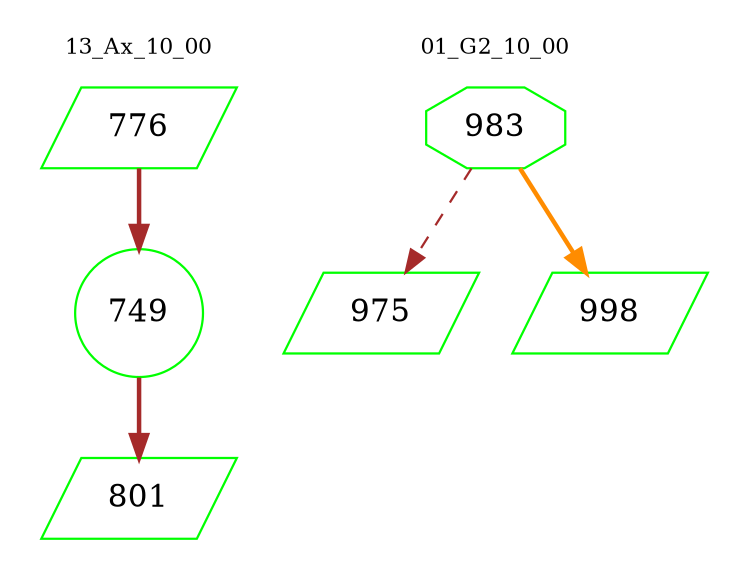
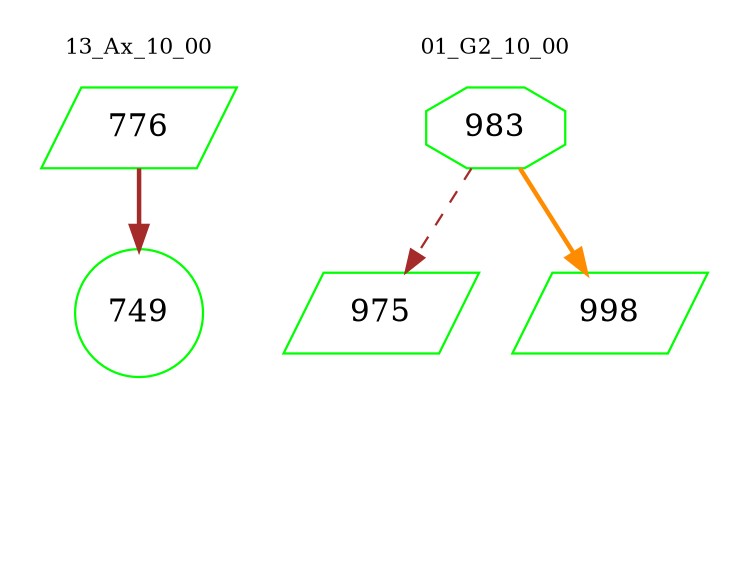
node "801": removed
